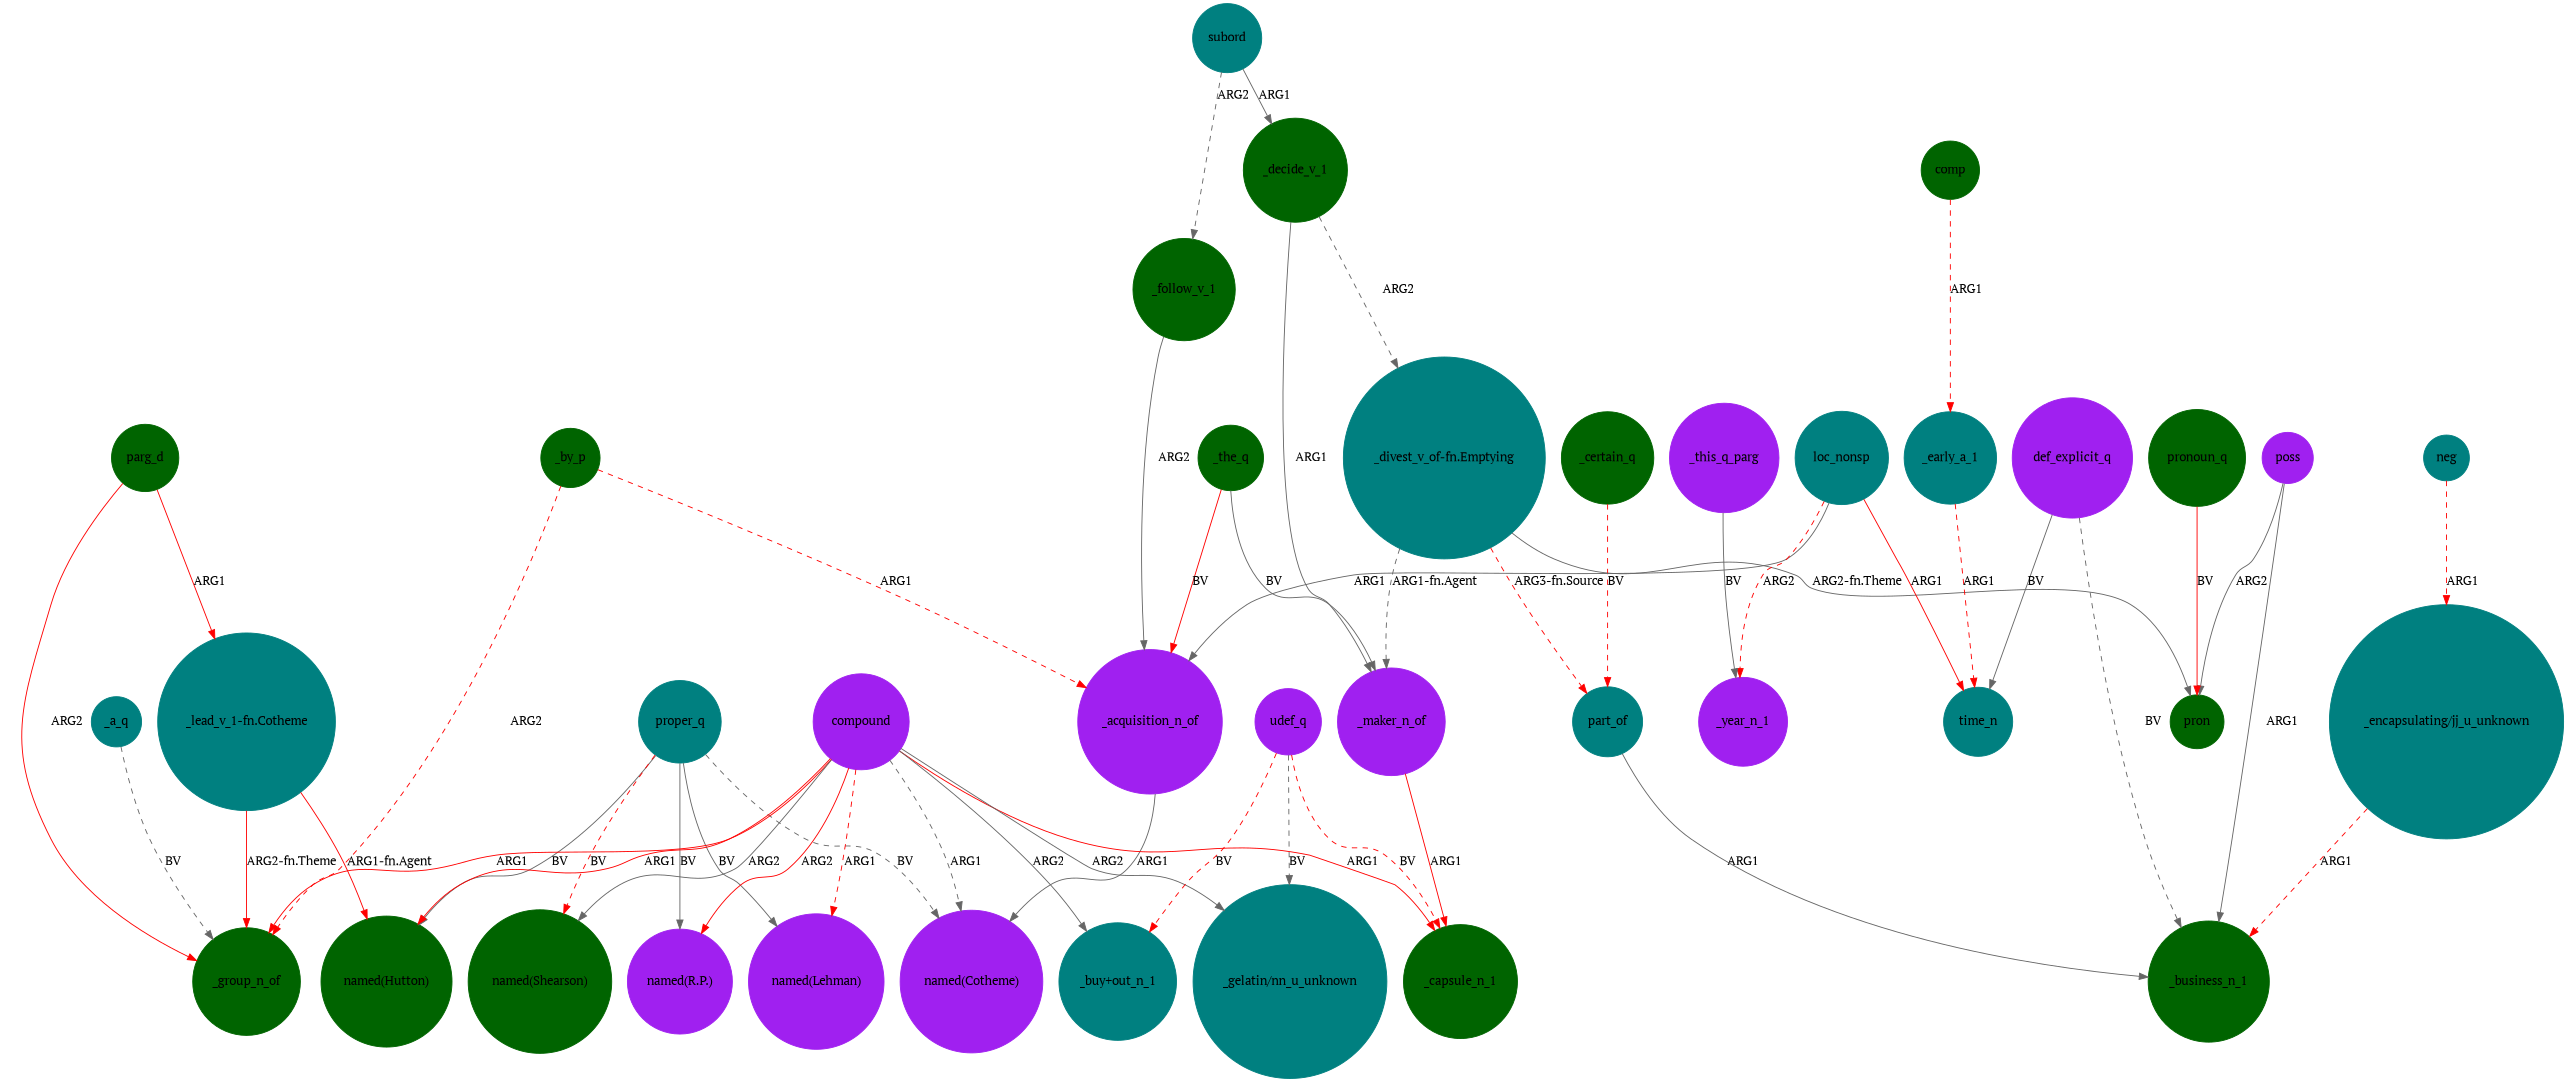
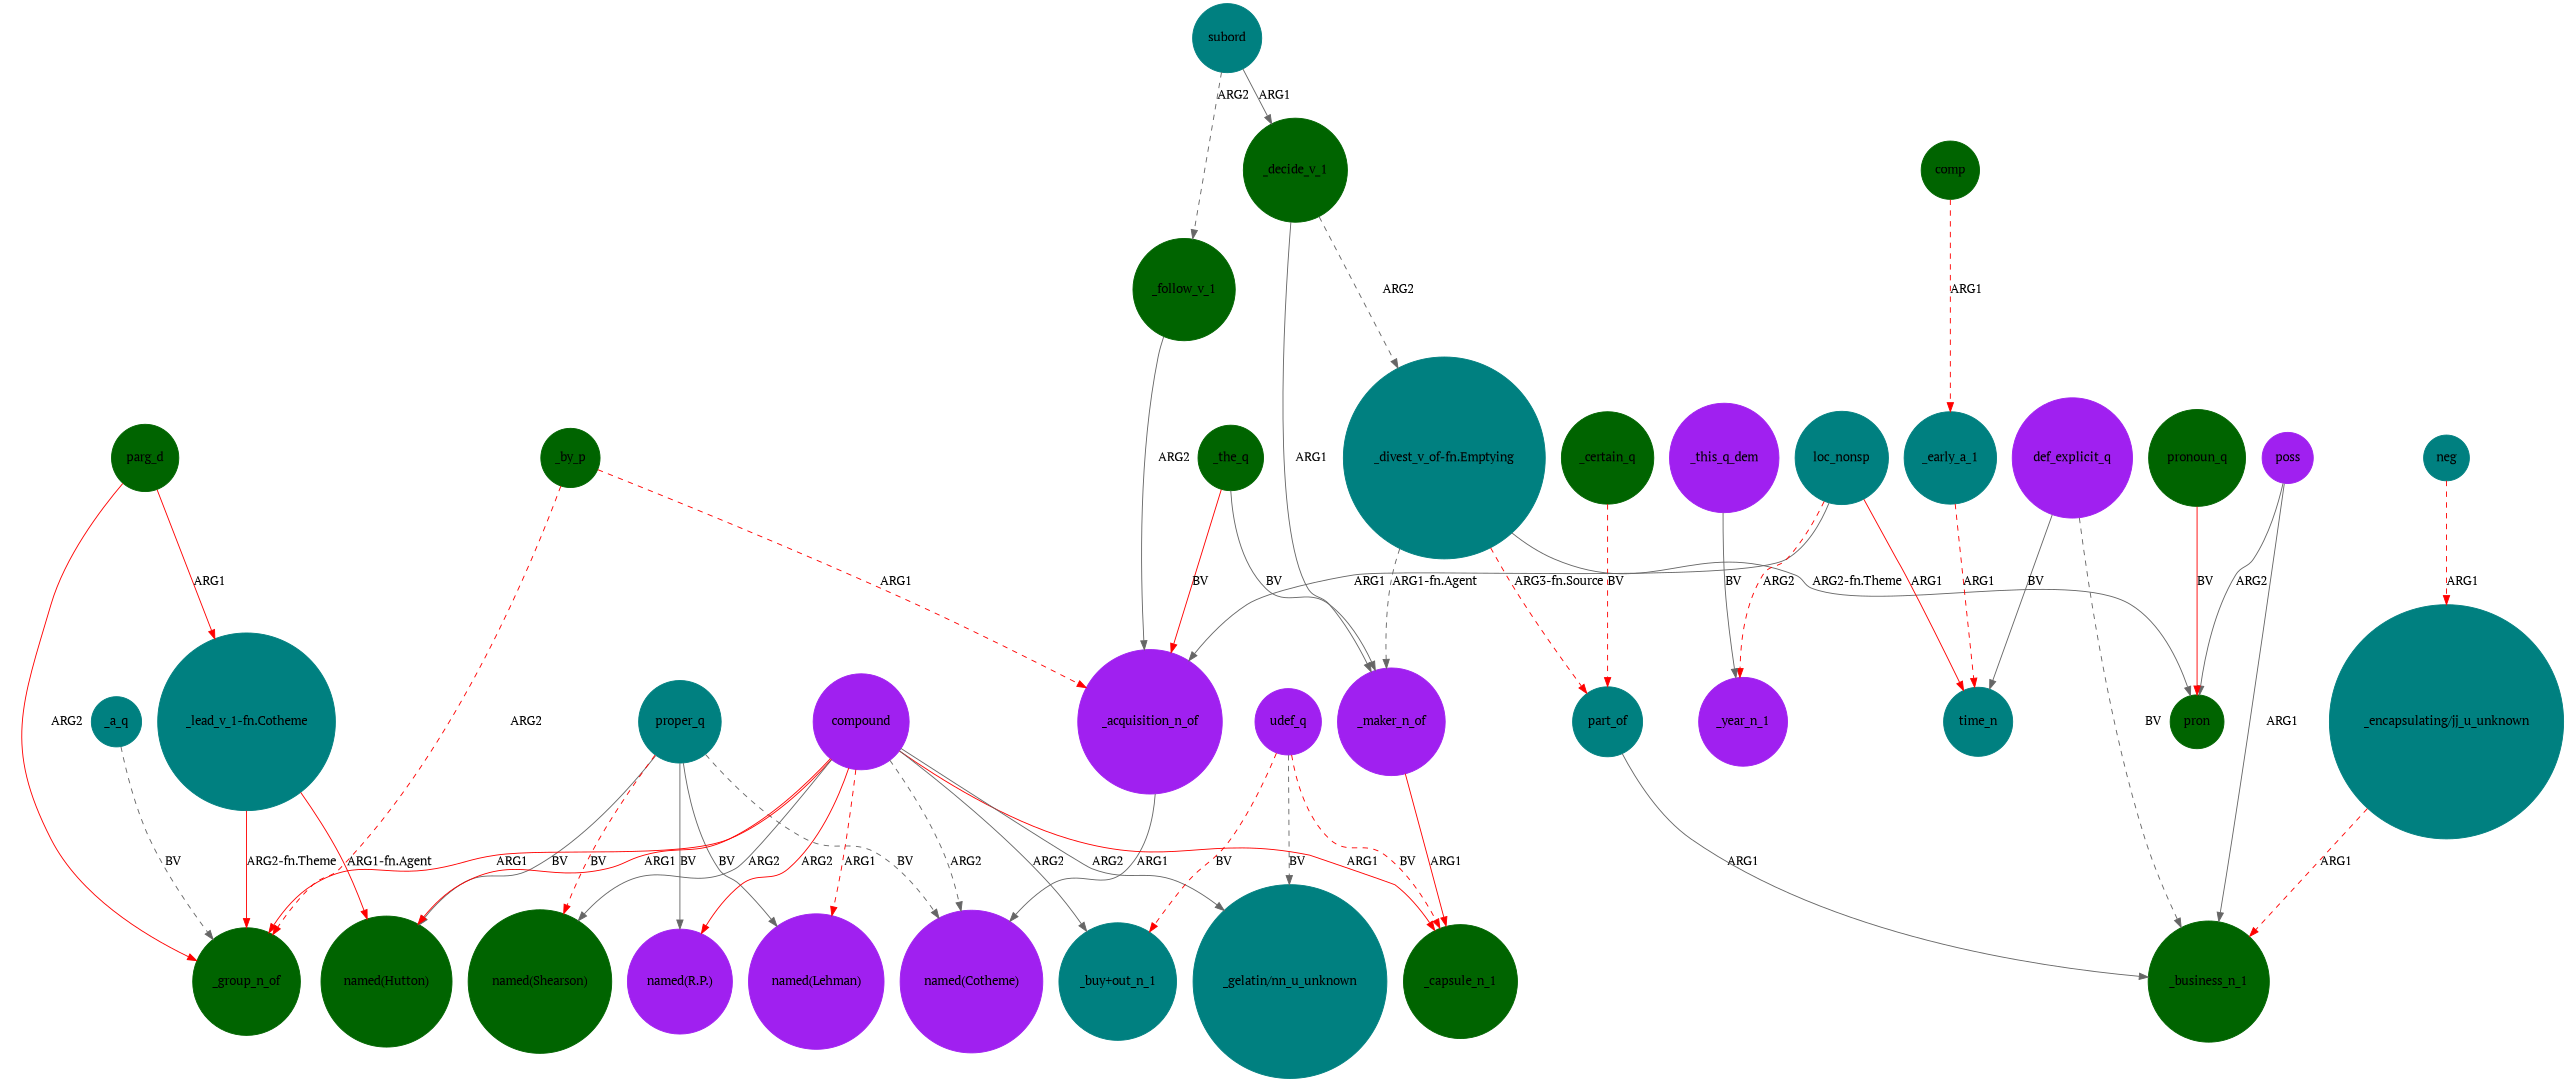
node "_this_q_parg": label "_this_q_parg" -> "_this_q_dem"
edge "compound" -> "named(Cotheme)": label "ARG1" -> "ARG2"
